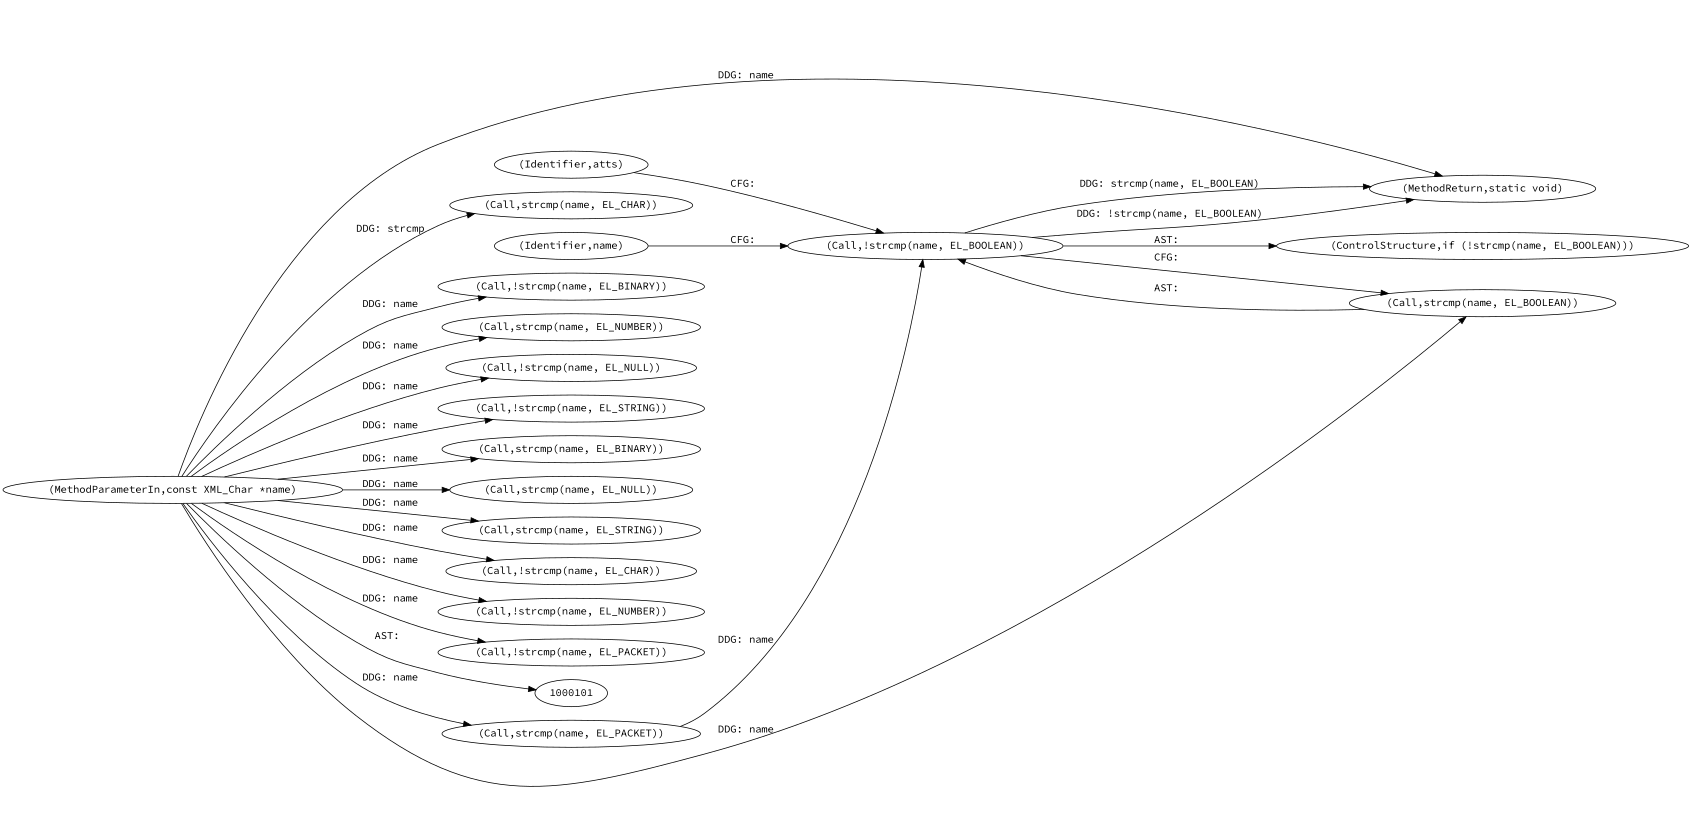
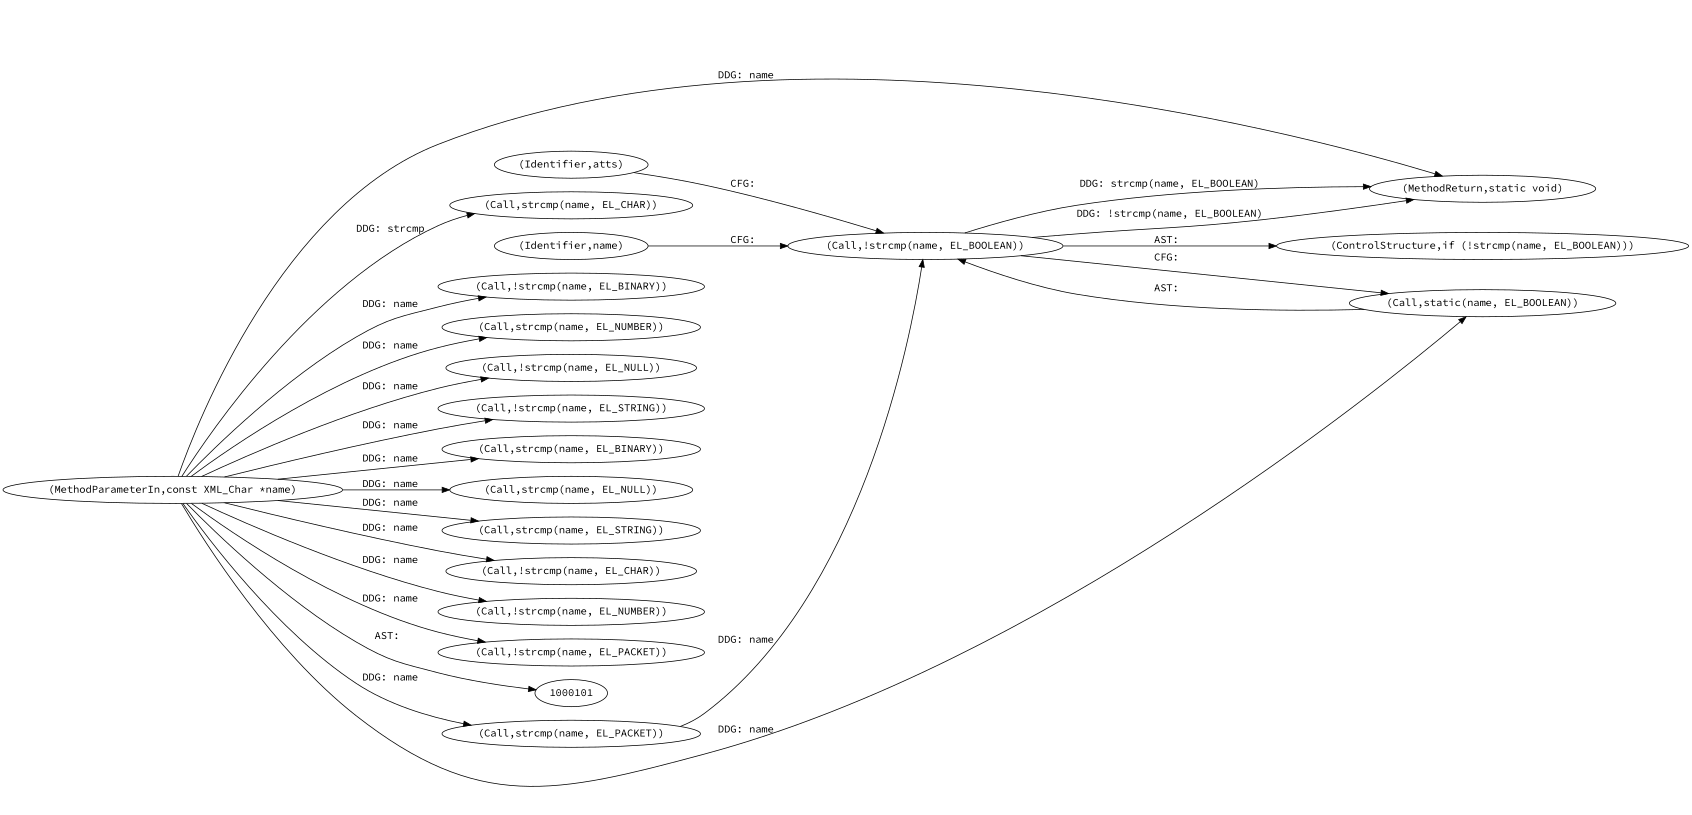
node "(Call,strcmp(name, EL_BOOLEAN))": label "(Call,strcmp(name, EL_BOOLEAN))" -> "(Call,static(name, EL_BOOLEAN))"
